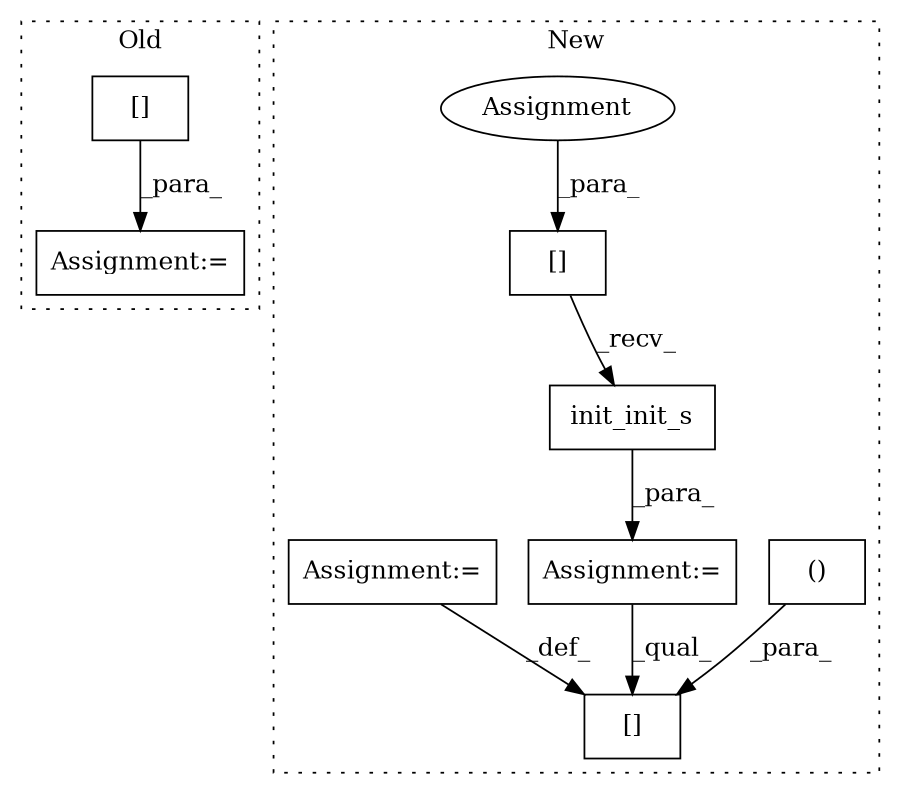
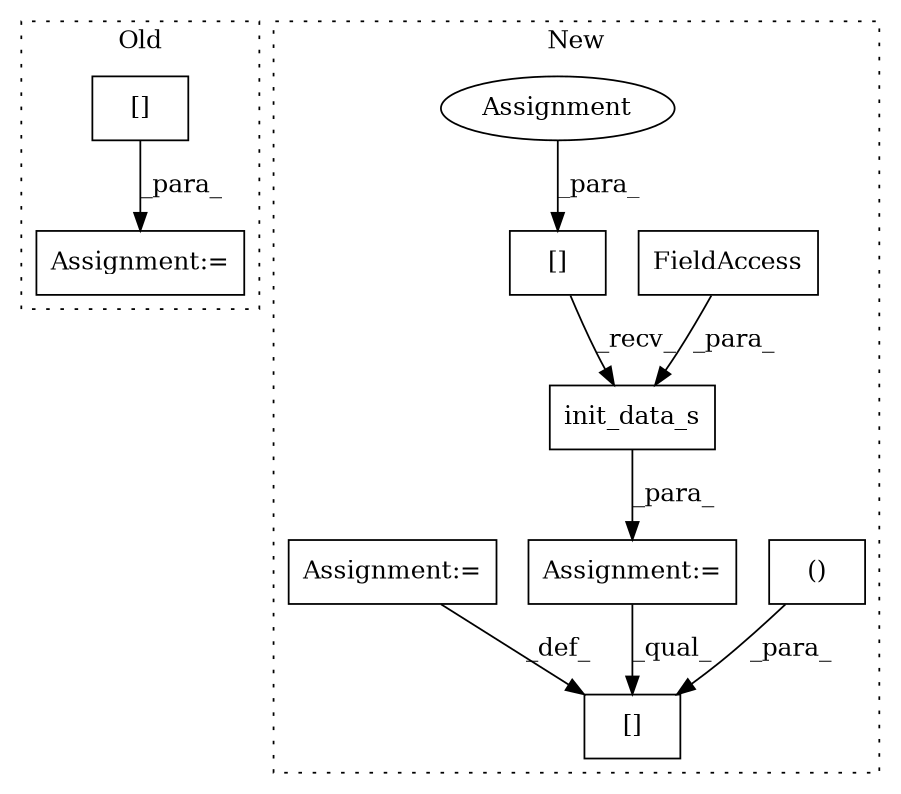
node "FieldAccess": added
node "init_init_s": label "init_init_s" -> "init_data_s"
